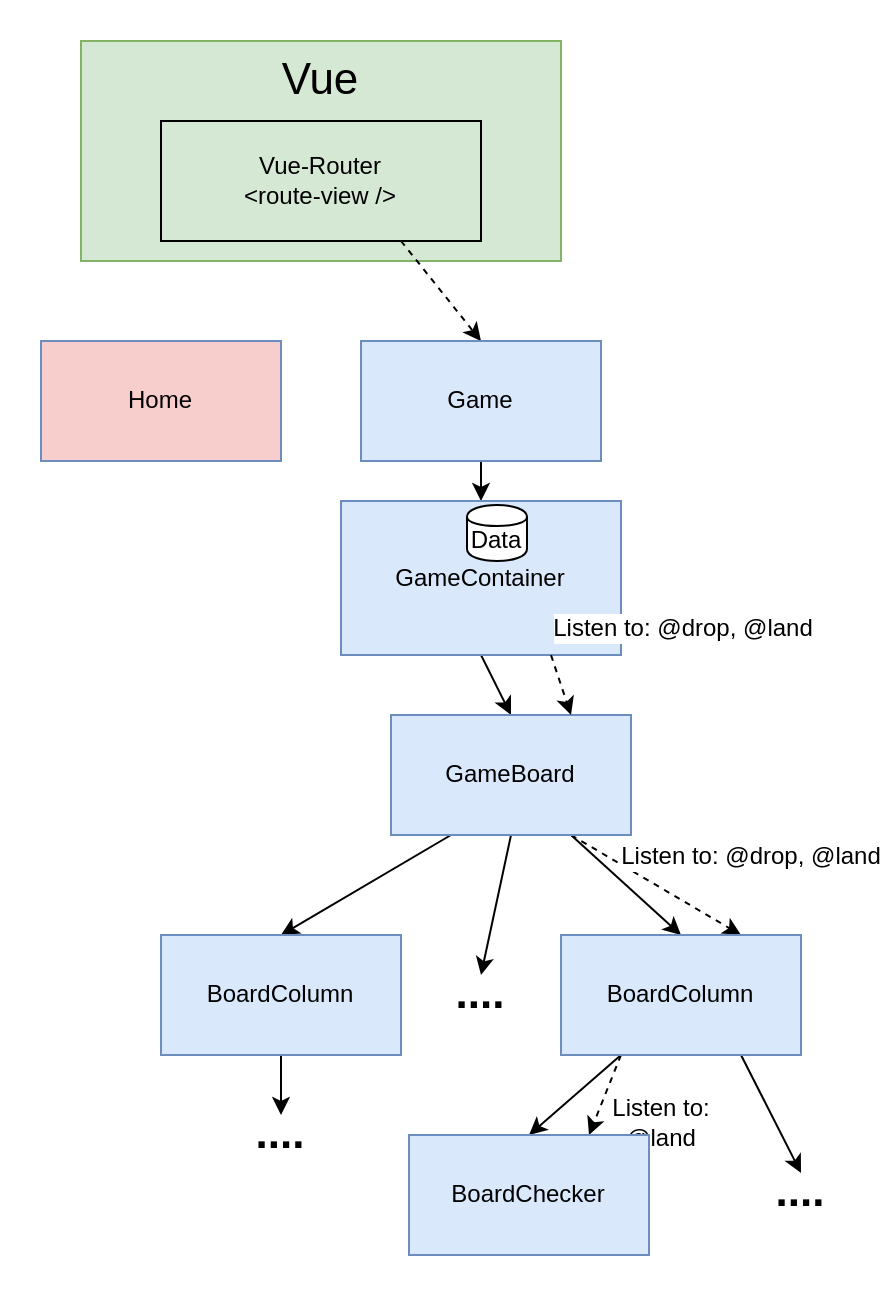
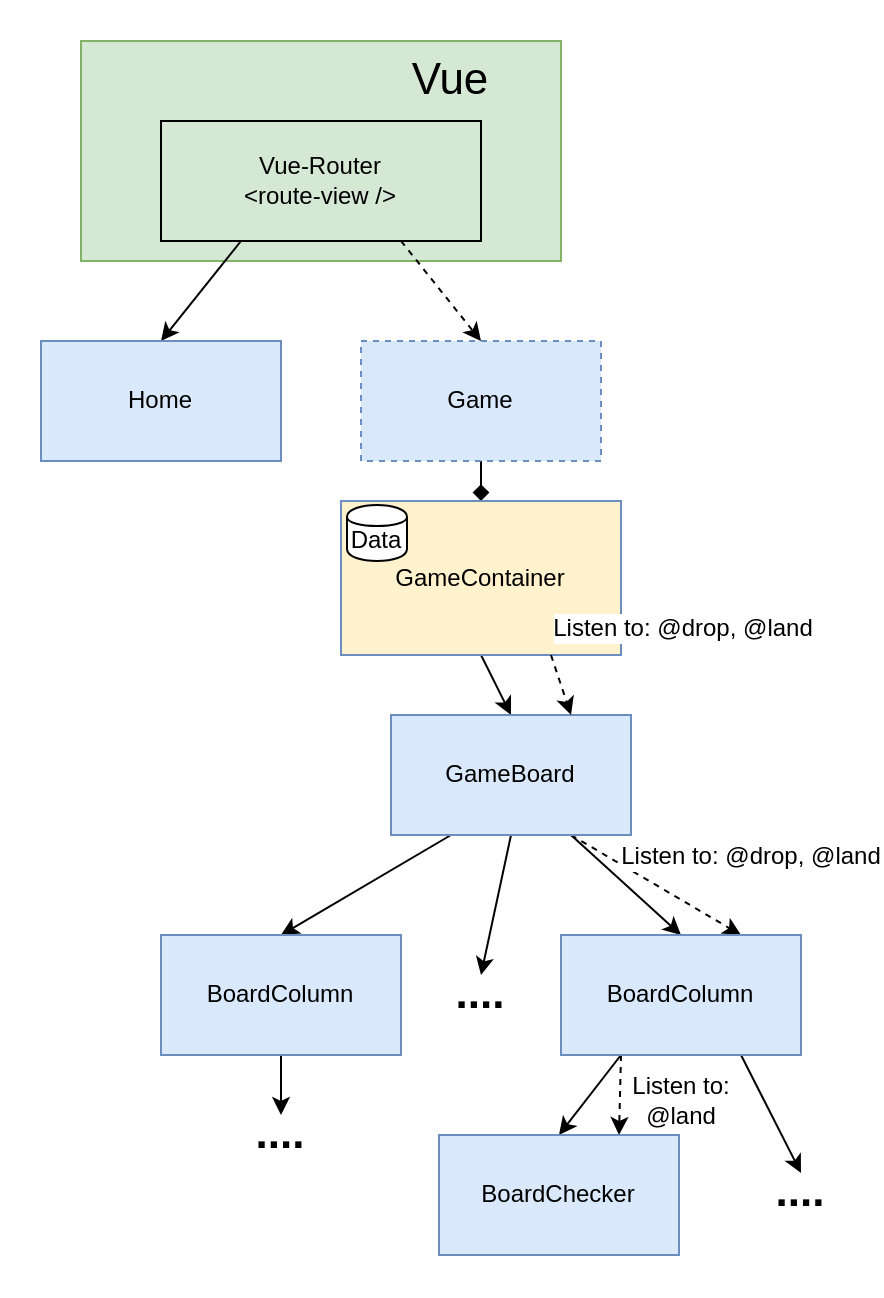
node "Vue": moved (321, 81) -> (451, 81)
edge "Vue-Router <route-view />" -> "Home": added
node "Home": fillcolor #f8cecc -> #dae8fc
node "Game": style solid -> dashed
edge "Game" -> "GameContainer": arrowhead classic -> diamond
node "Data": moved (497, 533) -> (377, 533)
node "GameContainer": fillcolor #dae8fc -> #fff2cc
node "BoardChecker": moved (529, 1195) -> (559, 1195)
